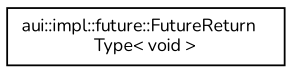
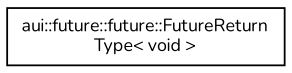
node "aui::impl::future::FutureReturn Type< void >": label "aui::impl::future::FutureReturn Type< void >" -> "aui::future::future::FutureReturn Type< void >"
